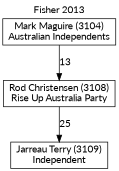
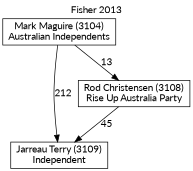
edge "Mark Maguire (3104) Australian Independents" -> "Jarreau Terry (3109) Independent": added, label "212"
edge "Rod Christensen (3108) Rise Up Australia Party" -> "Jarreau Terry (3109) Independent": label "25" -> "45"
